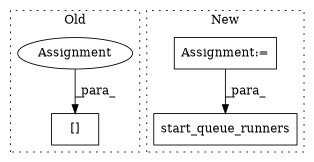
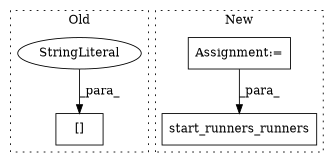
node "Assignment": label "Assignment" -> "StringLiteral"
node "start_queue_runners": label "start_queue_runners" -> "start_runners_runners"
